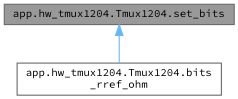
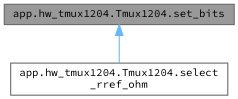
node "app.hw_tmux1204.Tmux1204.bits _rref_ohm": label "app.hw_tmux1204.Tmux1204.bits _rref_ohm" -> "app.hw_tmux1204.Tmux1204.select _rref_ohm"
